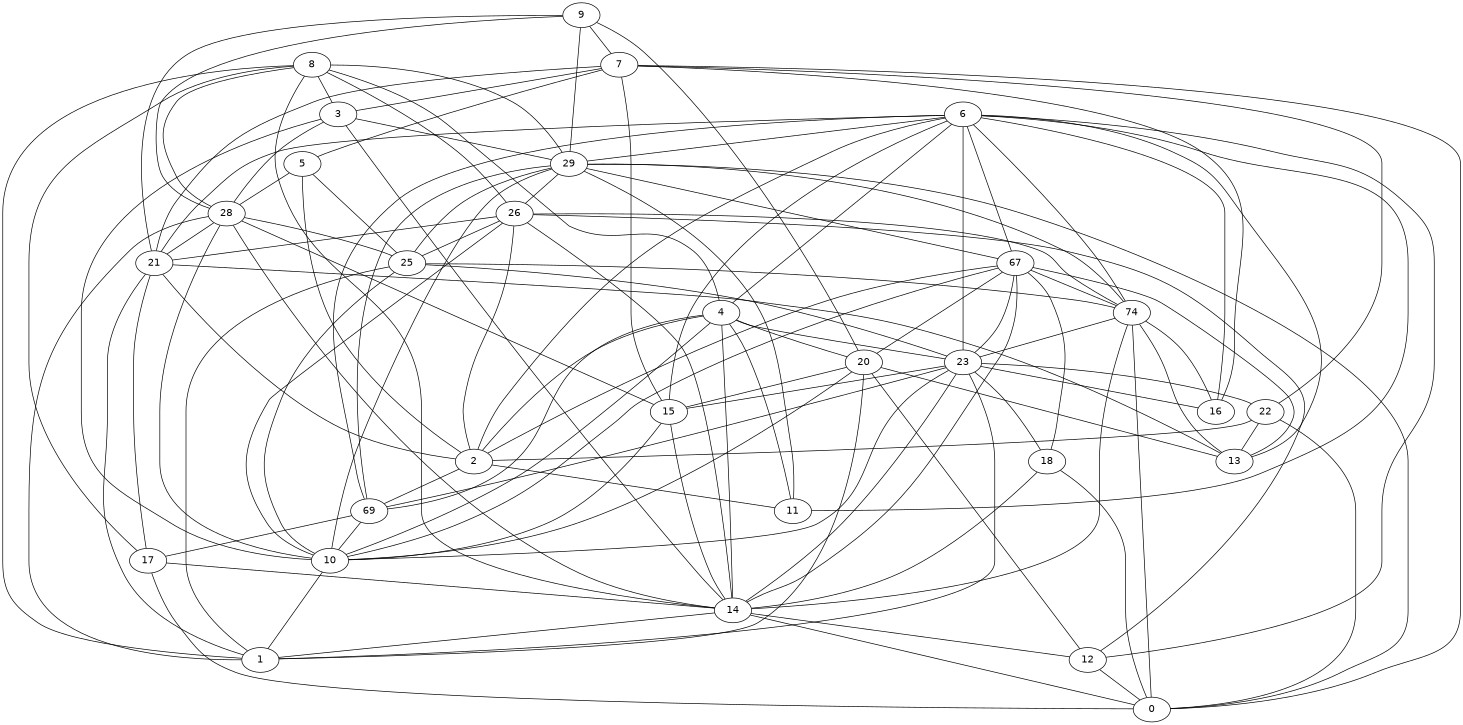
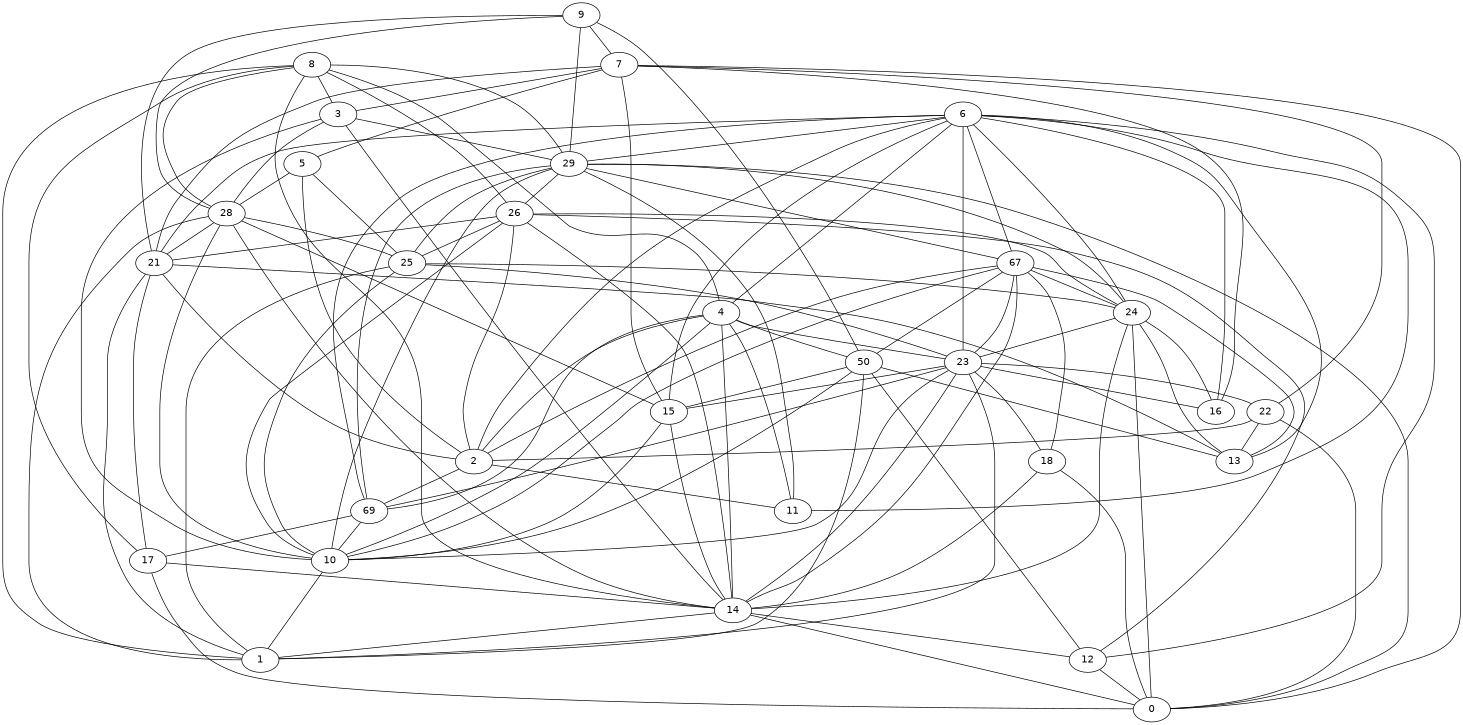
node "74": label "74" -> "24"
node "20": label "20" -> "50"
